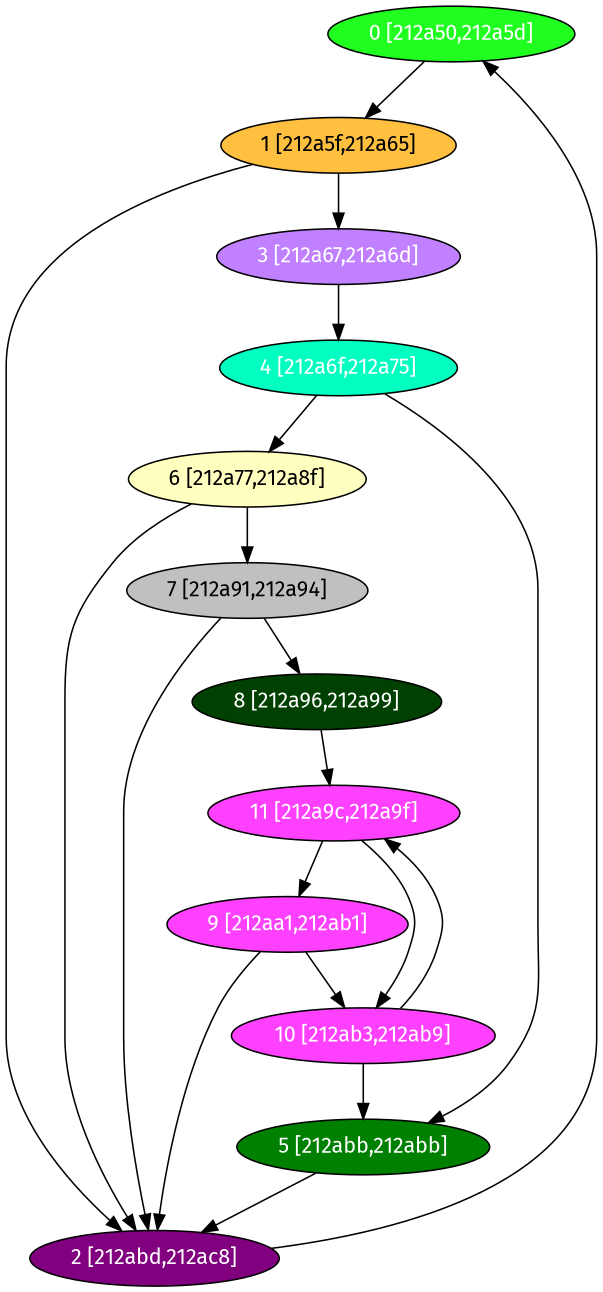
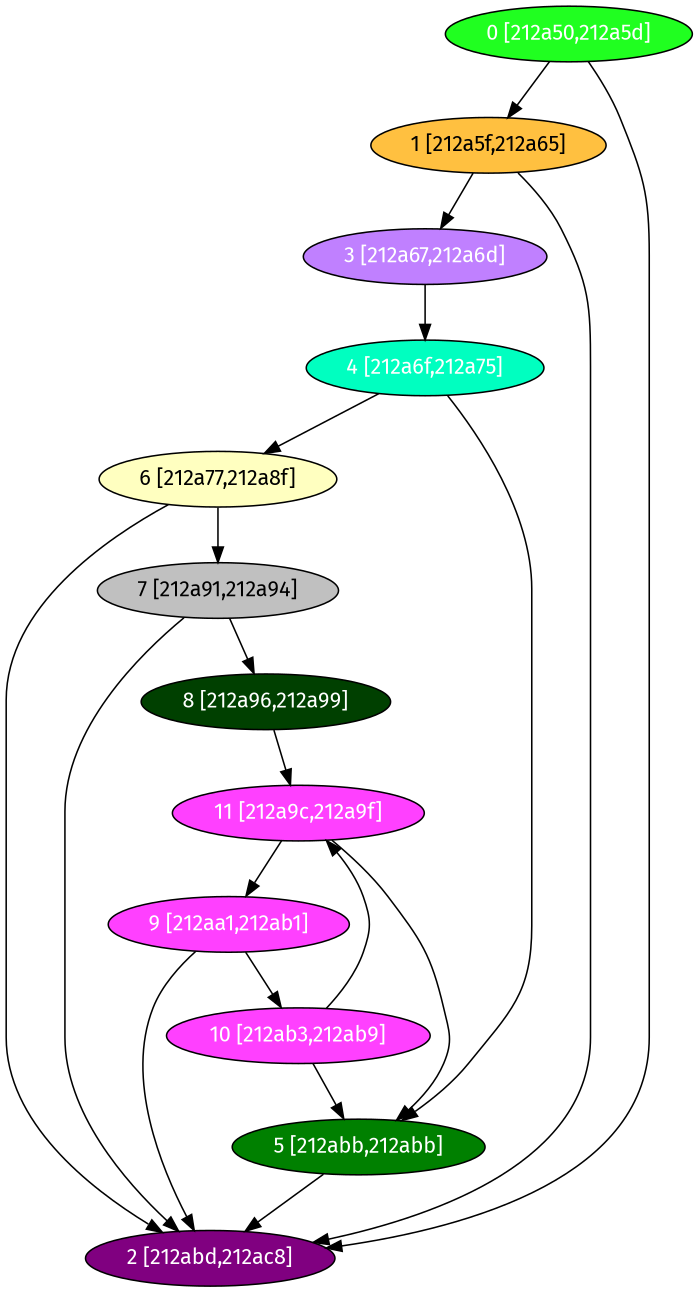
edge "2 [212abd,212ac8]" -> "0 [212a50,212a5d]": reversed
edge "11 [212a9c,212a9f]" -> "10 [212ab3,212ab9]": now "11 [212a9c,212a9f]" -> "5 [212abb,212abb]"
